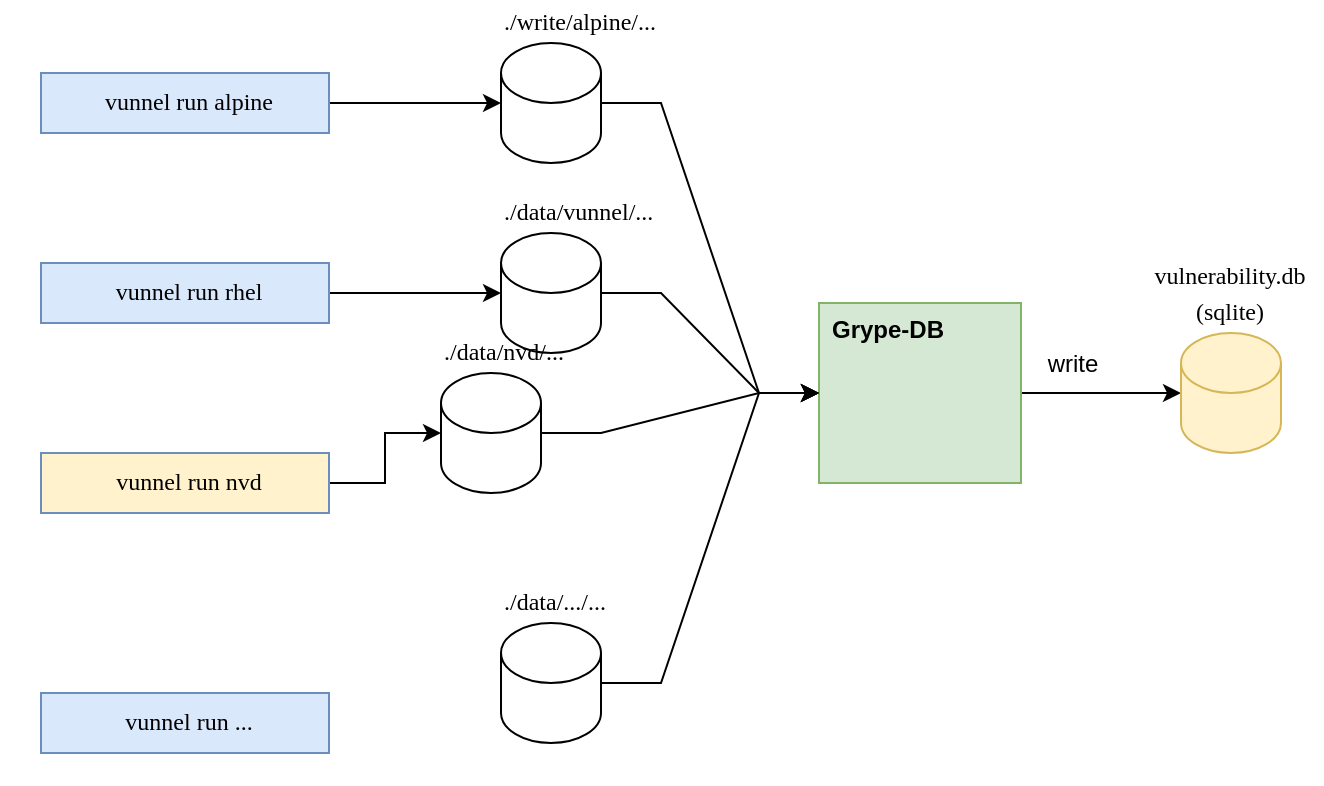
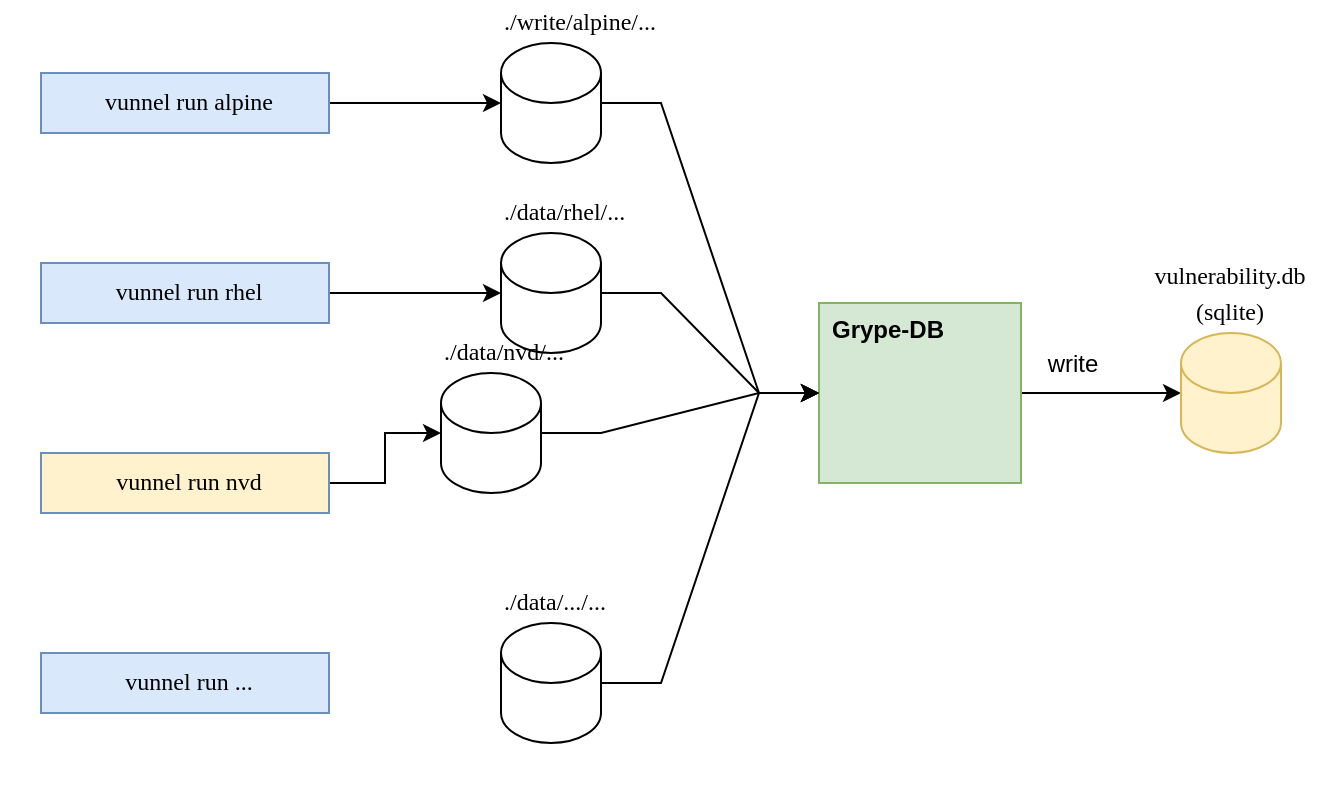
node "./data/vunnel/...": label "./data/vunnel/..." -> "./data/rhel/..."
node "vunnel run ...": moved (185, 723) -> (185, 683)
